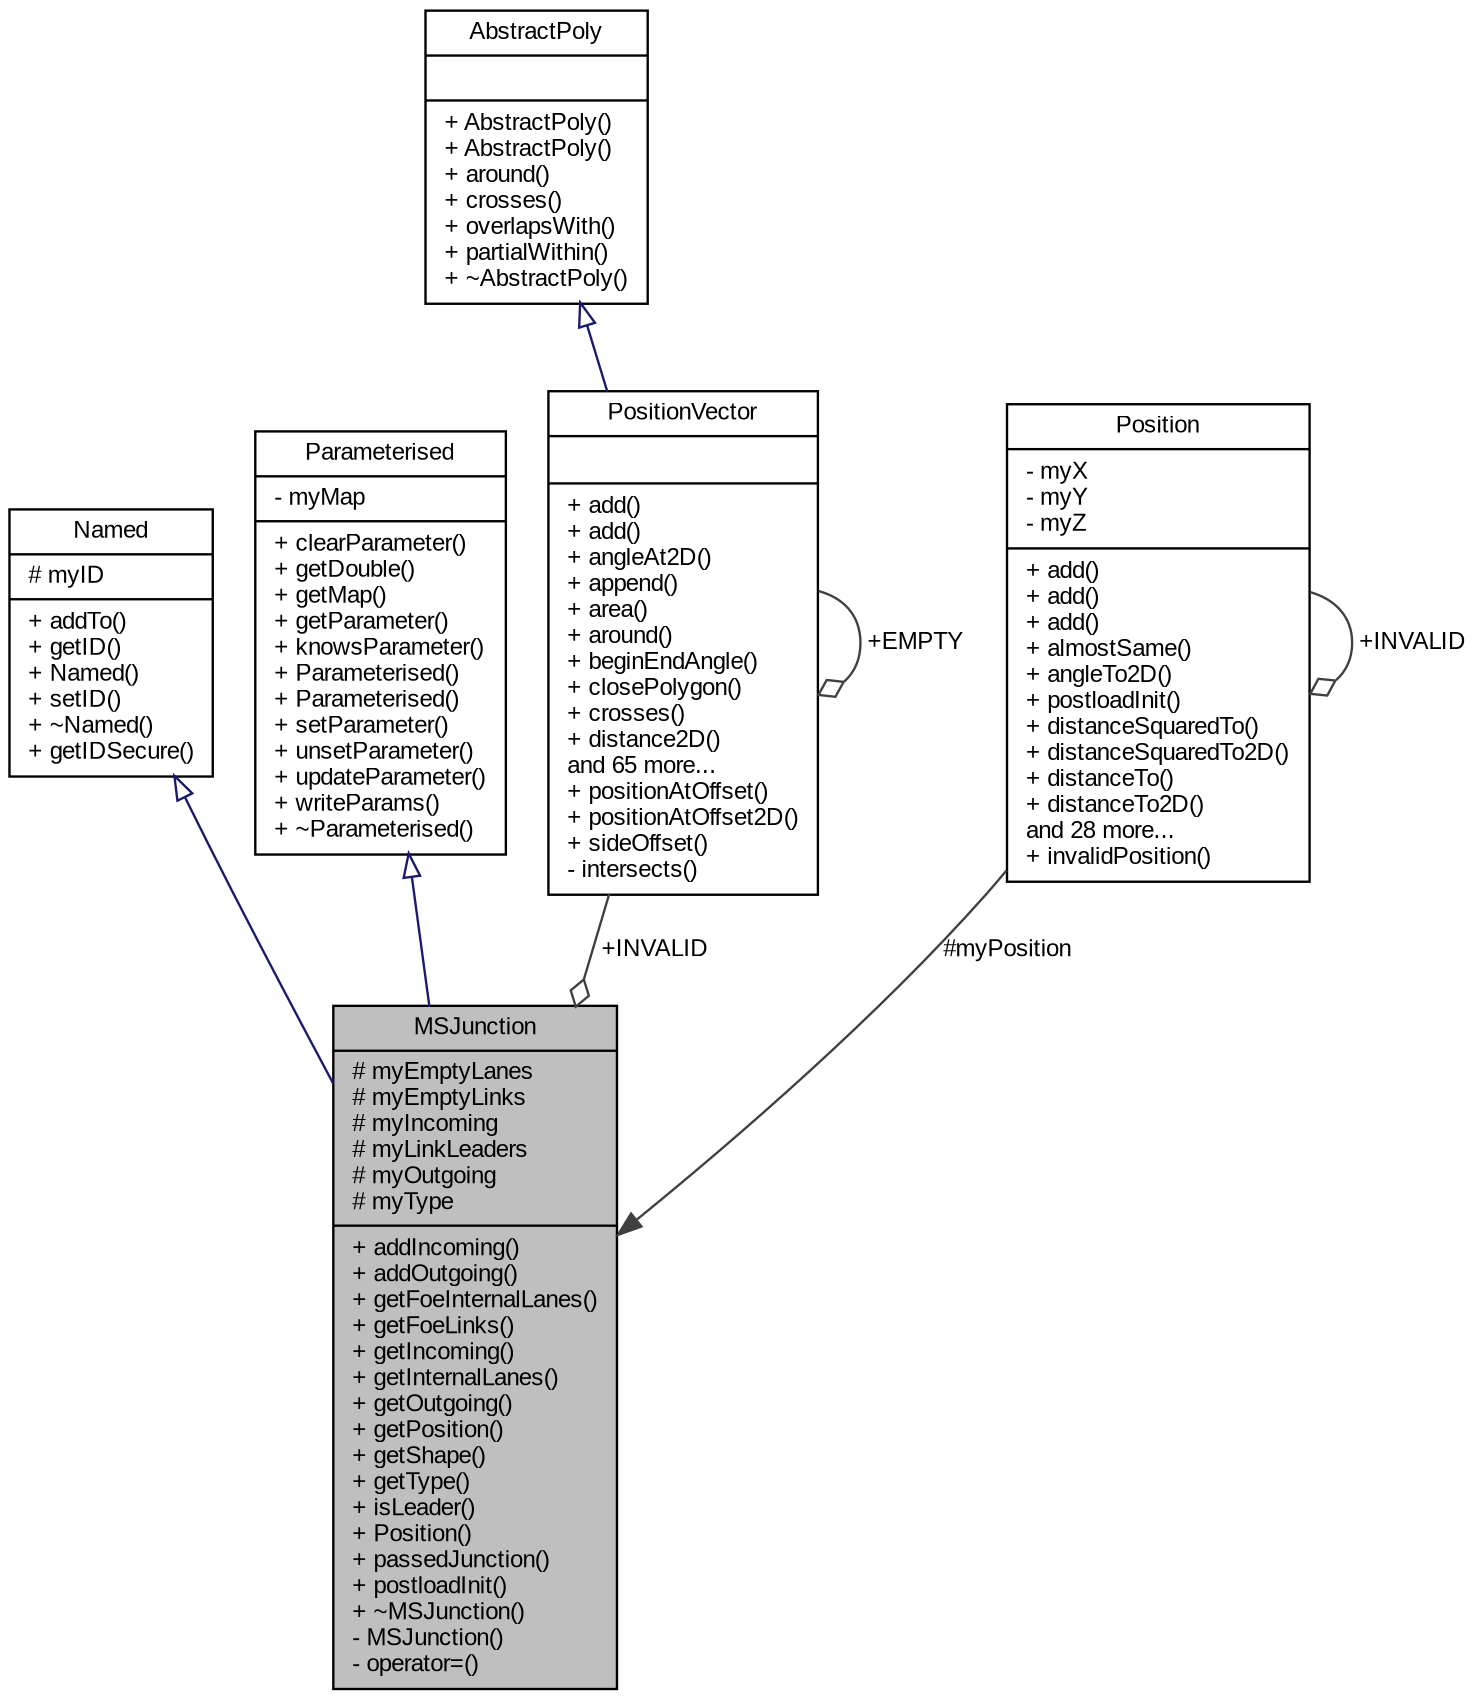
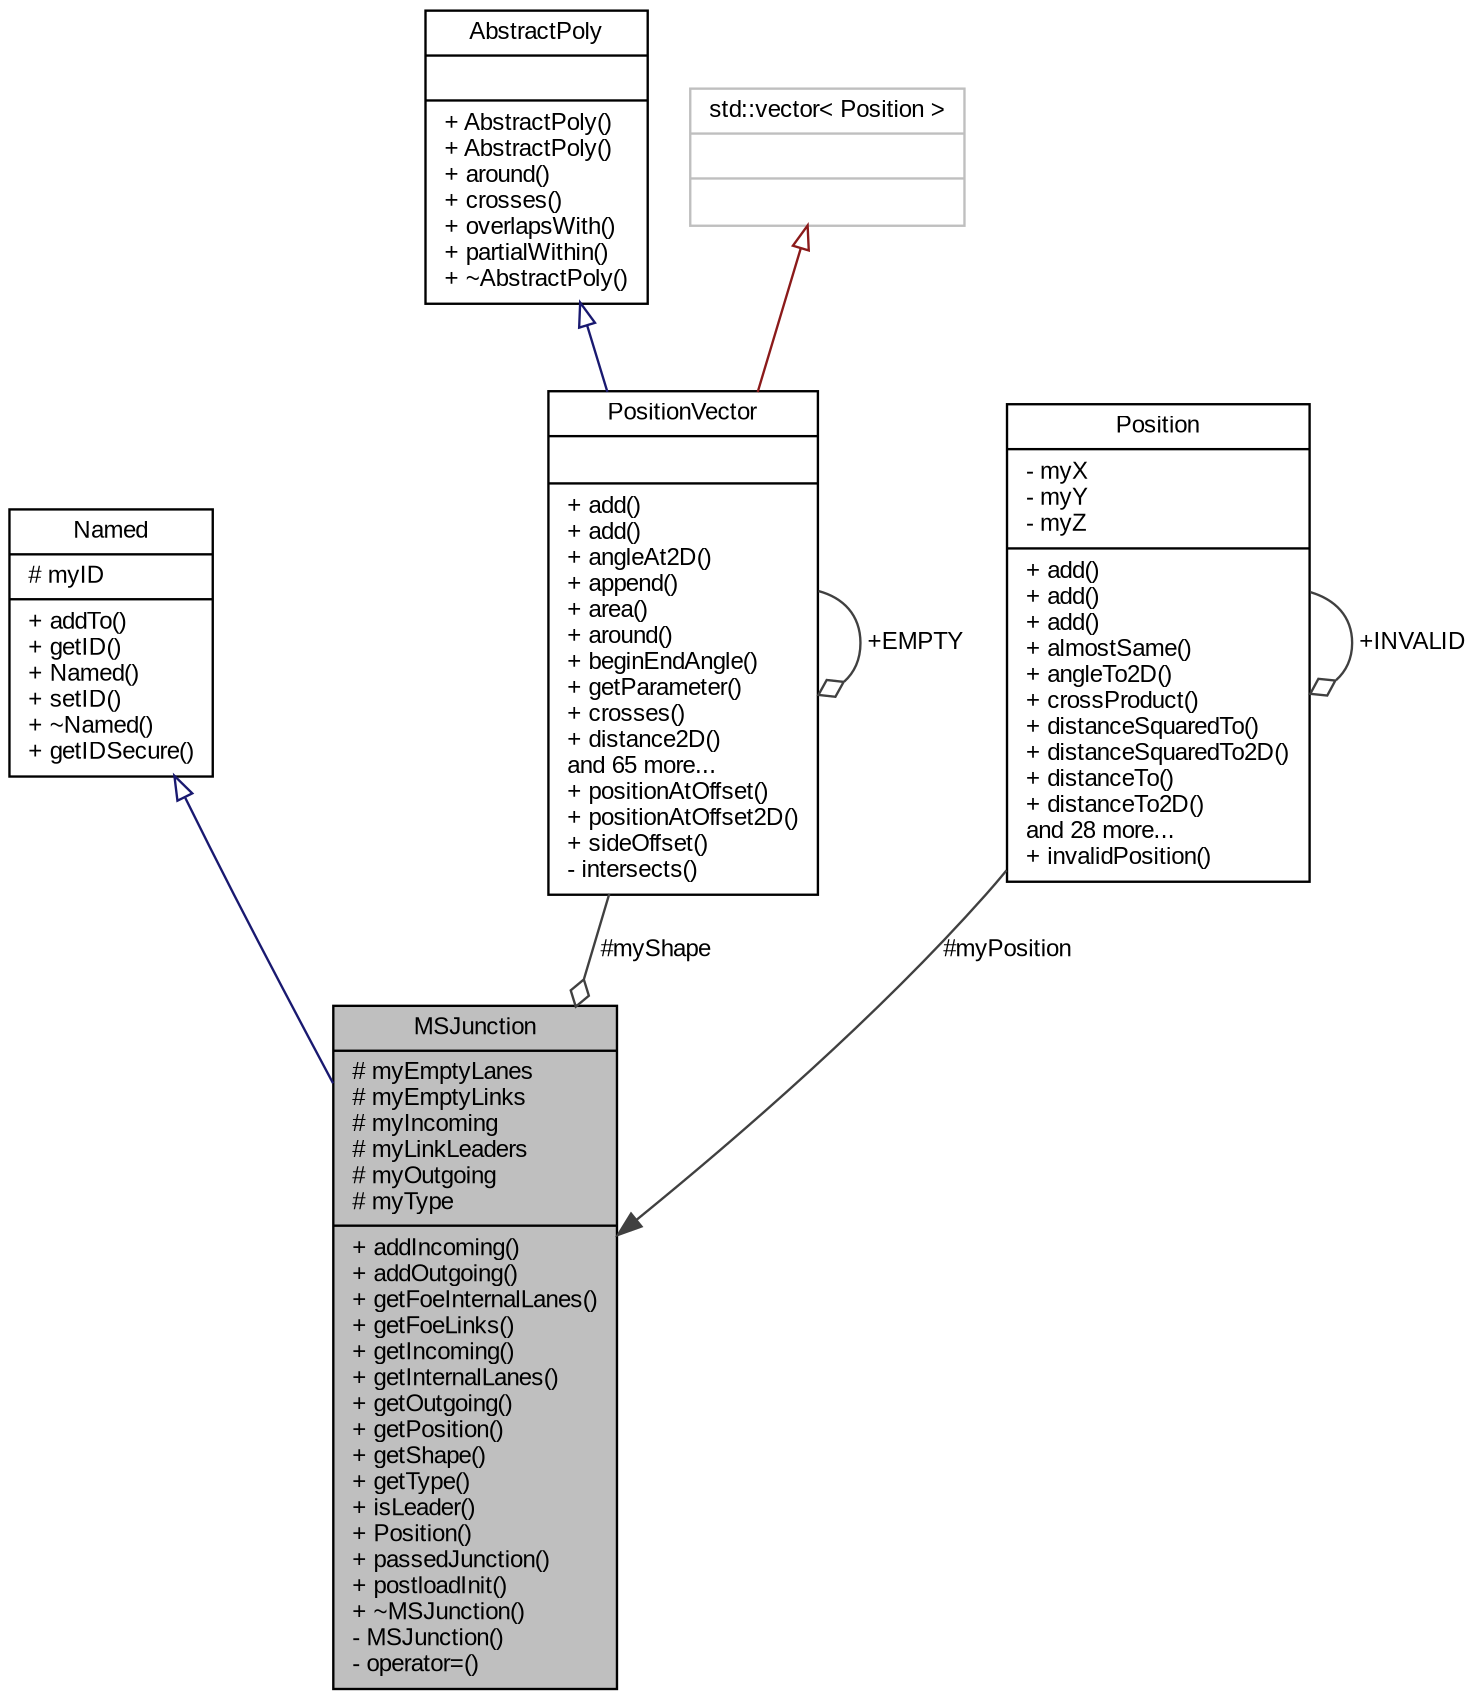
node "std::vector< Position >": added
node "Parameterised": removed
node "PositionVector": text "+ closePolygon()" -> "+ getParameter()"
node "Position": text "+ postloadInit()" -> "+ crossProduct()"
edge "PositionVector" -> "MSJunction": label " +INVALID" -> " #myShape"
